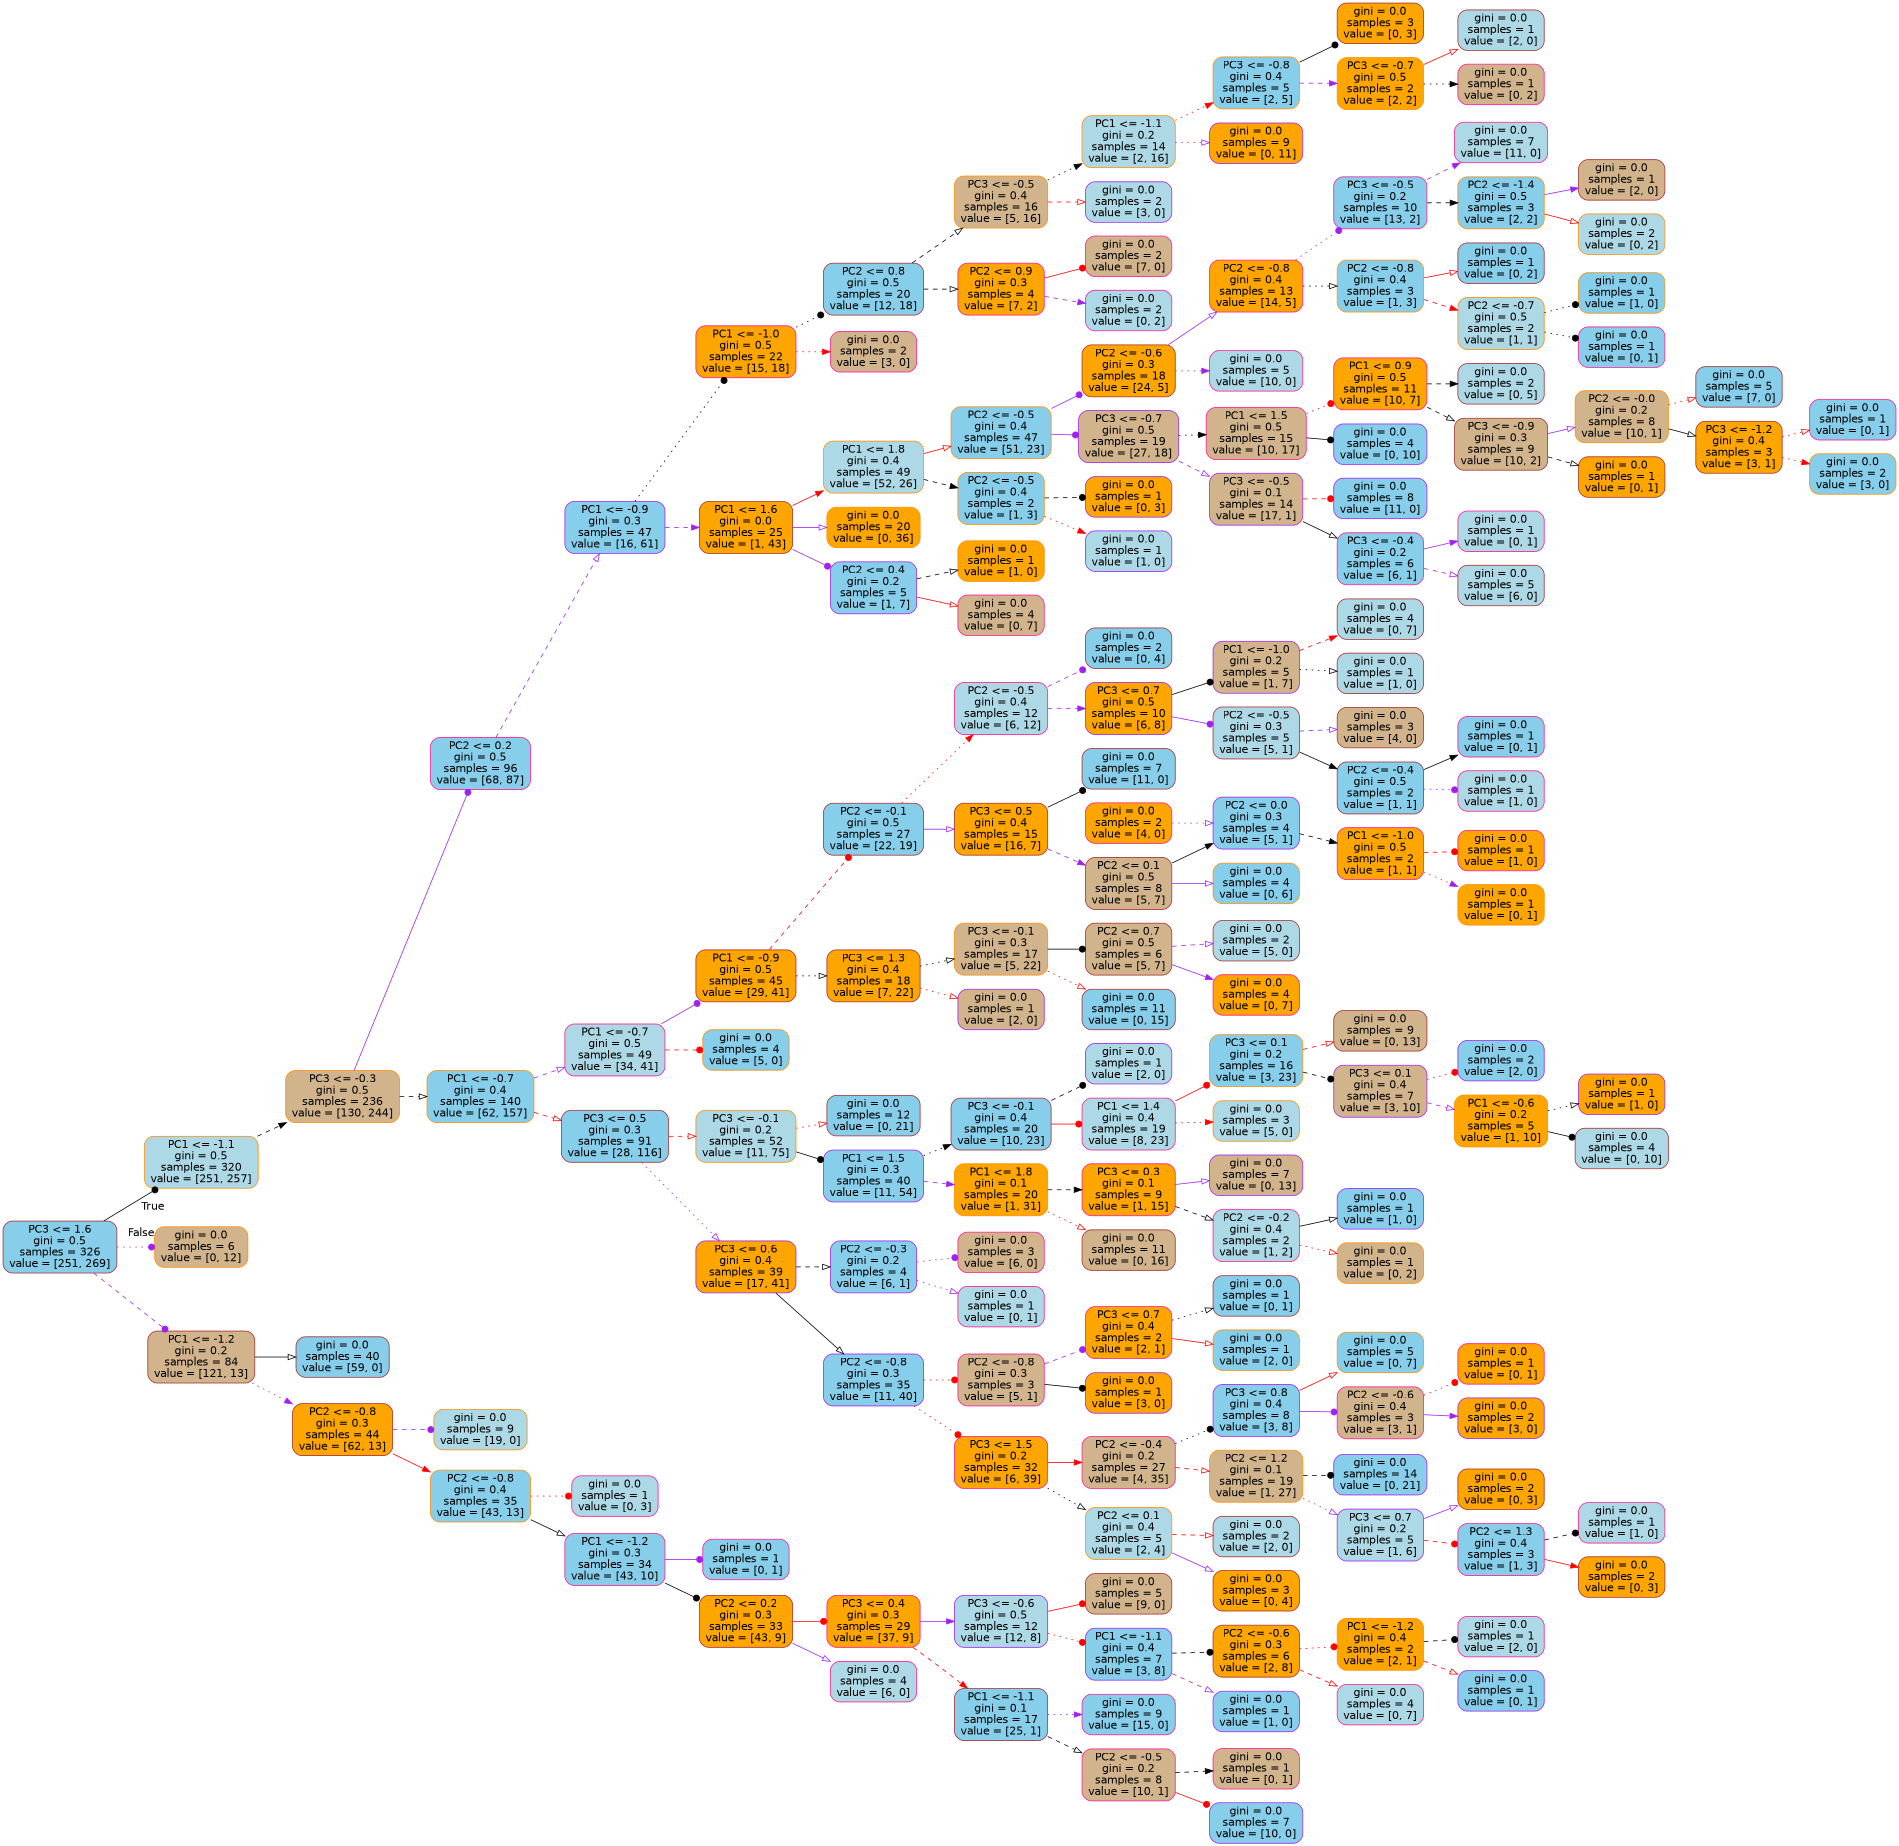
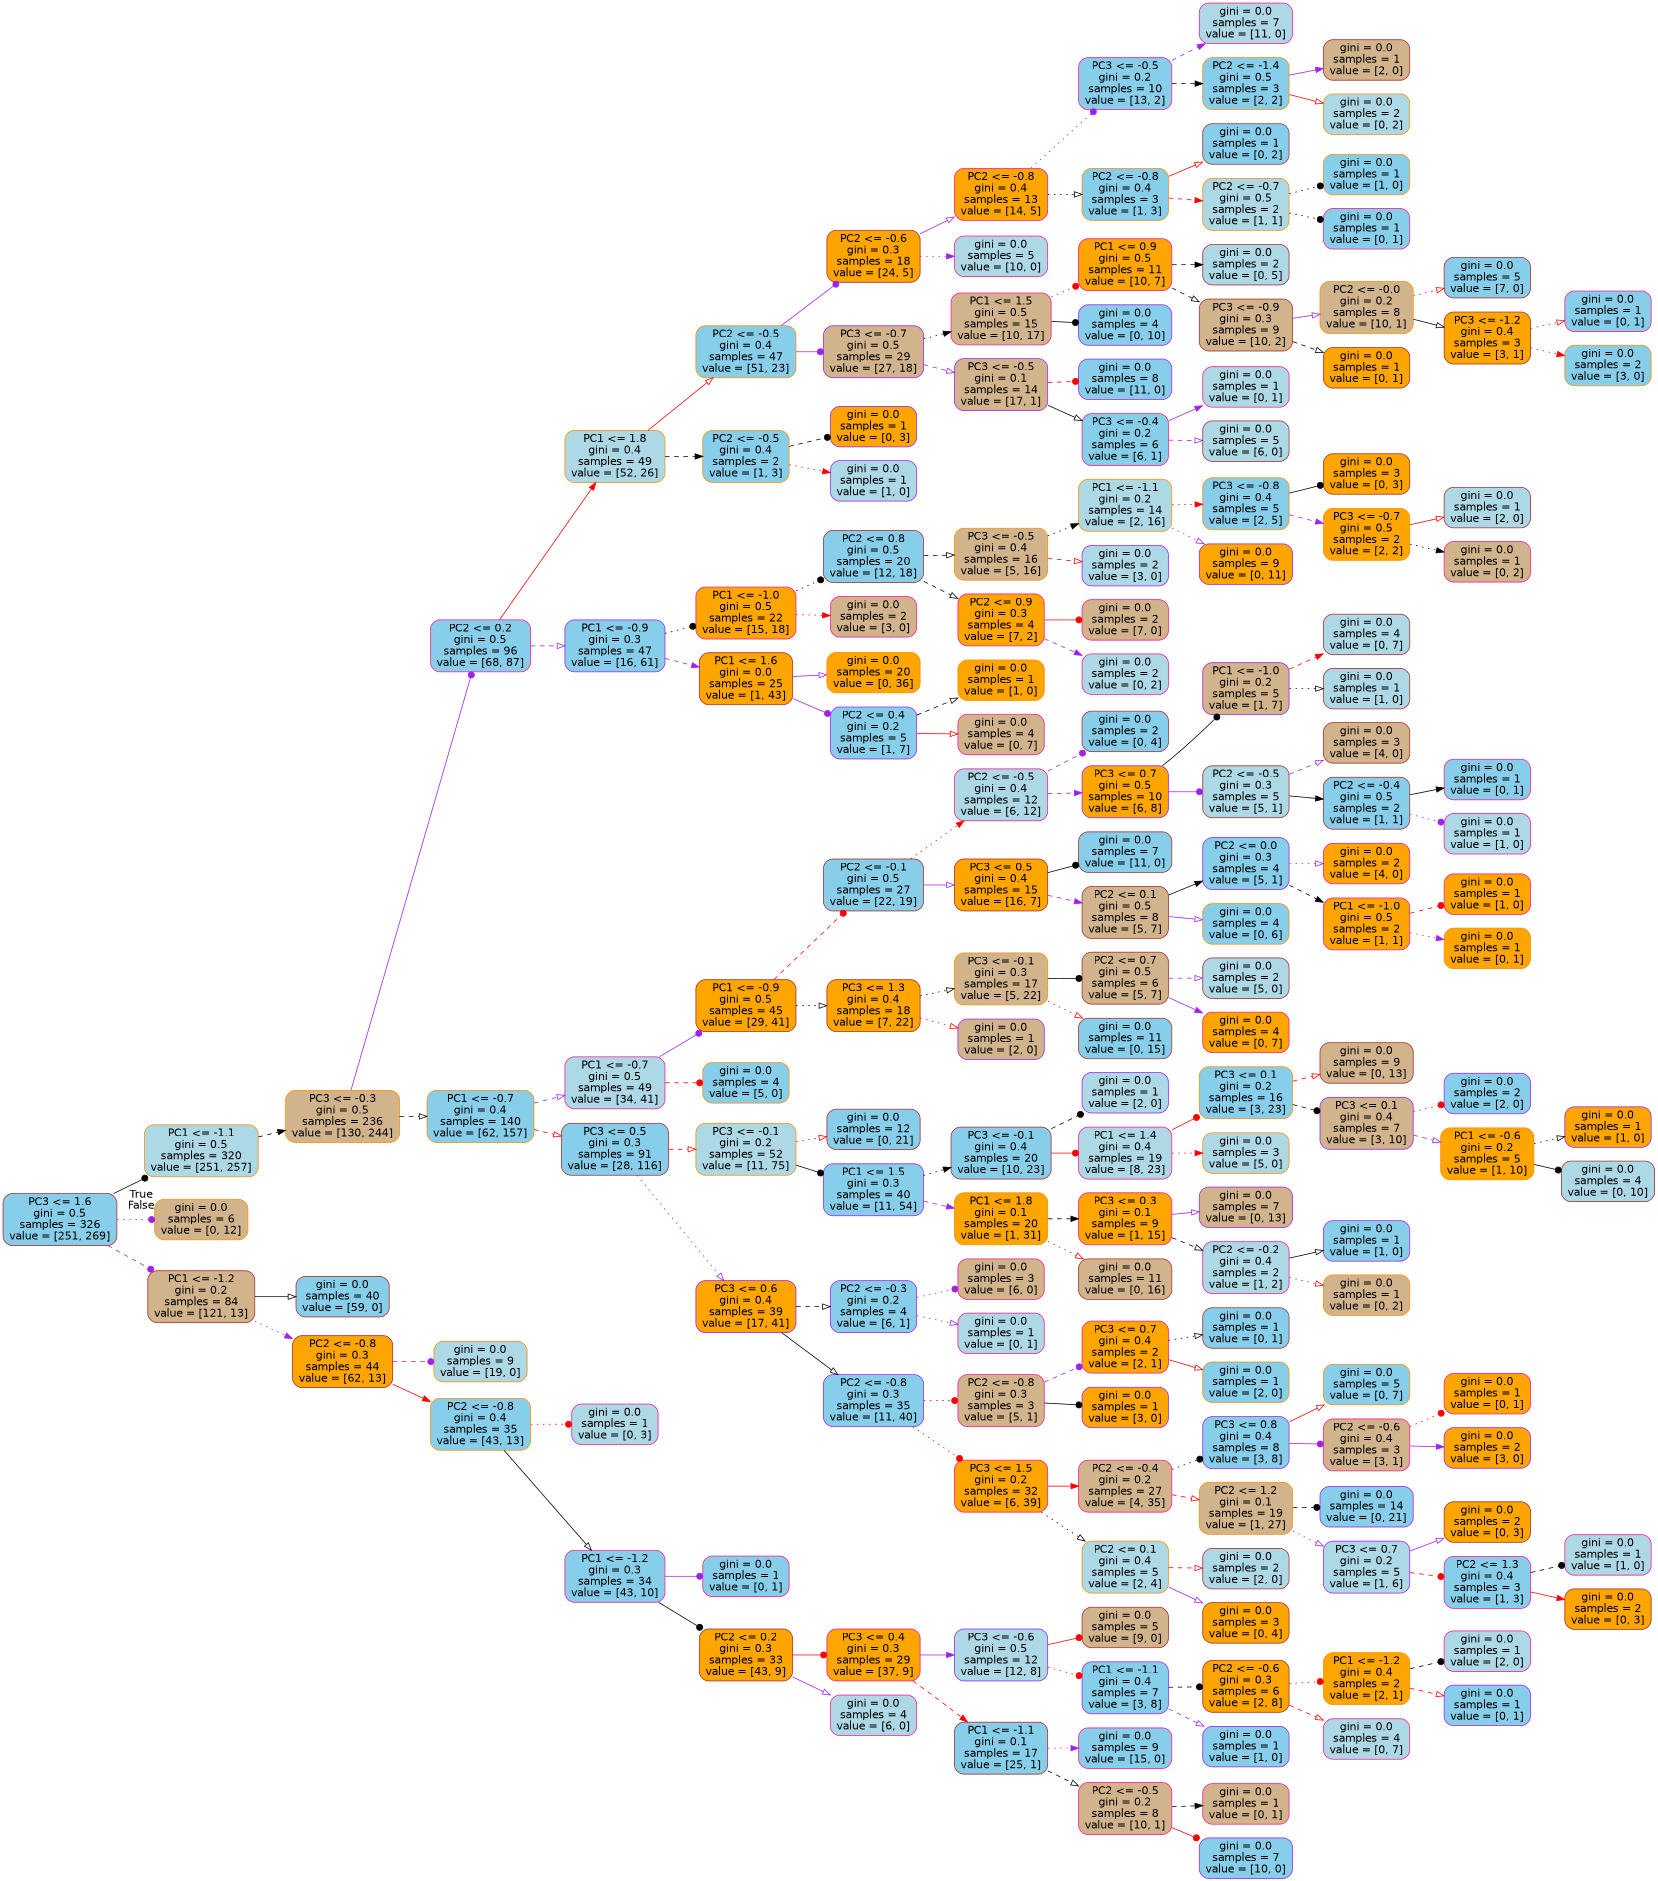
node "PC3 <= -0.7 gini = 0.5 samples = 19 value = [27, 18]": label "PC3 <= -0.7 gini = 0.5 samples = 19 value = [27, 18]" -> "PC3 <= -0.7 gini = 0.5 samples = 29 value = [27, 18]"
edge "PC1 <= 1.6 gini = 0.0 samples = 25 value = [1, 43]" -> "PC1 <= 1.8 gini = 0.4 samples = 49 value = [52, 26]": now "PC2 <= 0.2 gini = 0.5 samples = 96 value = [68, 87]" -> "PC1 <= 1.8 gini = 0.4 samples = 49 value = [52, 26]"
edge "gini = 0.0 samples = 2 value = [4, 0]" -> "PC2 <= 0.0 gini = 0.3 samples = 4 value = [5, 1]": reversed
